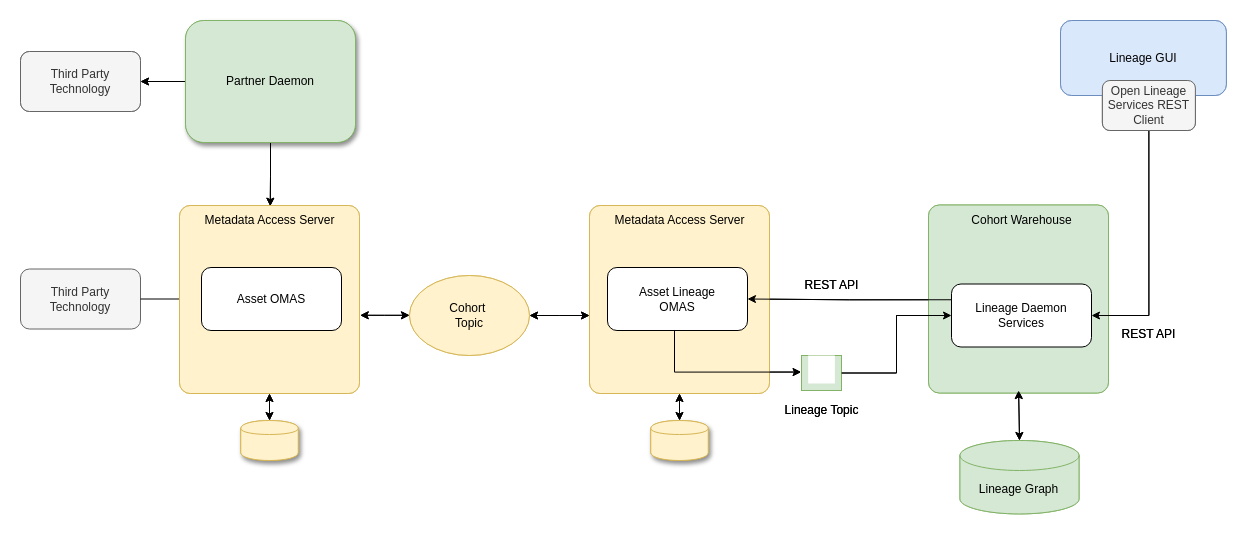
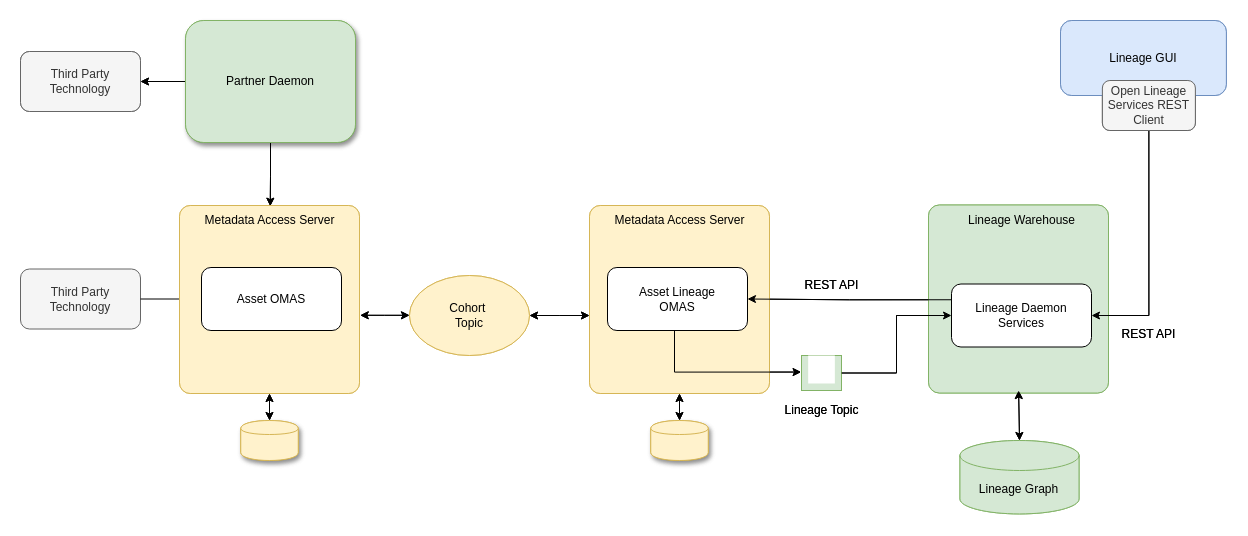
node "Cohort Warehouse": label "Cohort Warehouse" -> "Lineage Warehouse"
